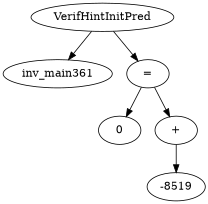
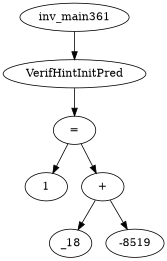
edge "VerifHintInitPred" -> "inv_main361": reversed
node "0": label "0" -> "1"
node "_18": added
